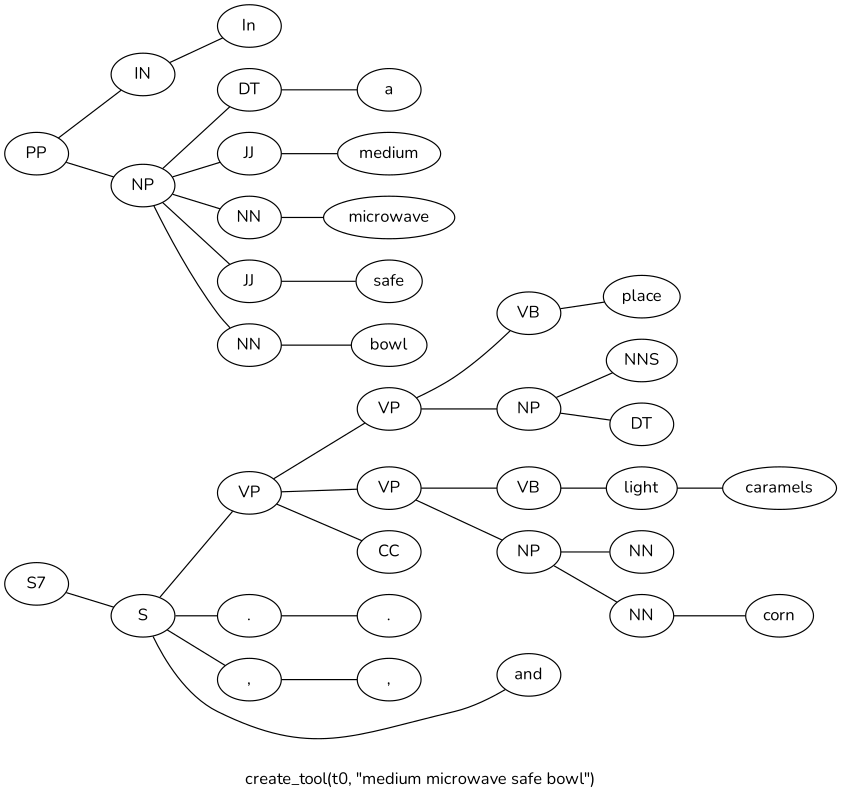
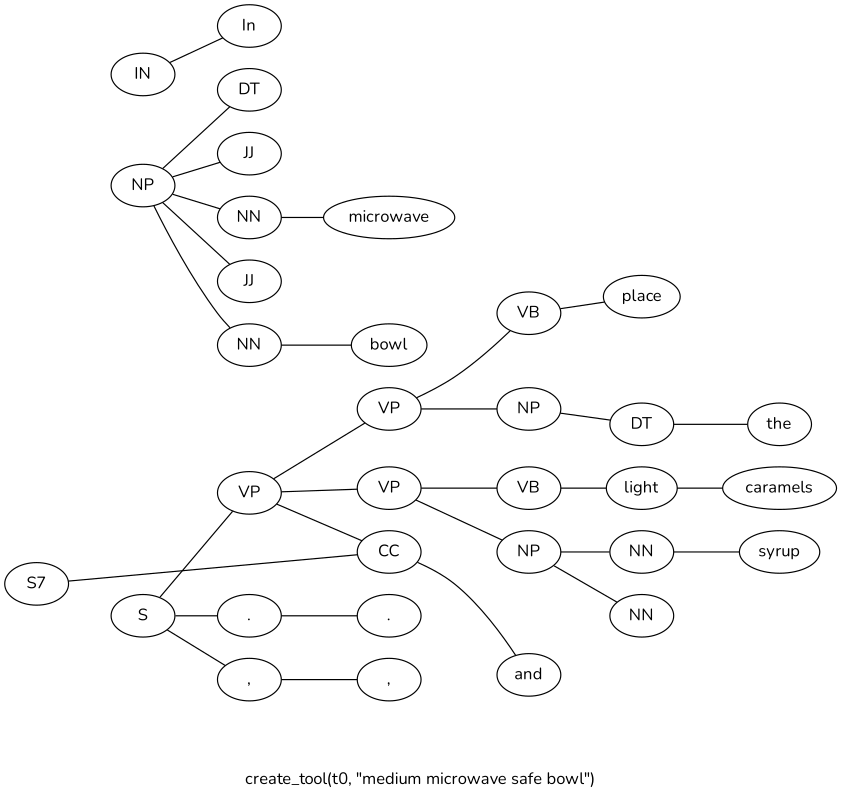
node "a": removed
node "PP": removed
node "medium": removed
node "safe": removed
node "NNS": removed
node "the": added
node "syrup": added
edge "S7" -- "S": now "S7" -- "CC"
node "corn": removed
edge "S" -- "and": now "CC" -- "and"
